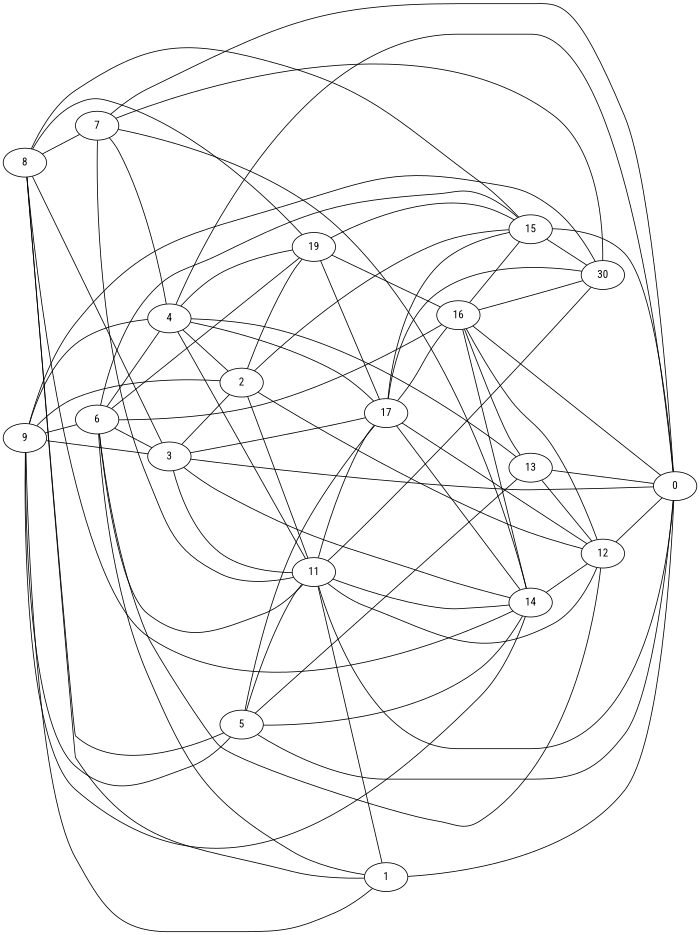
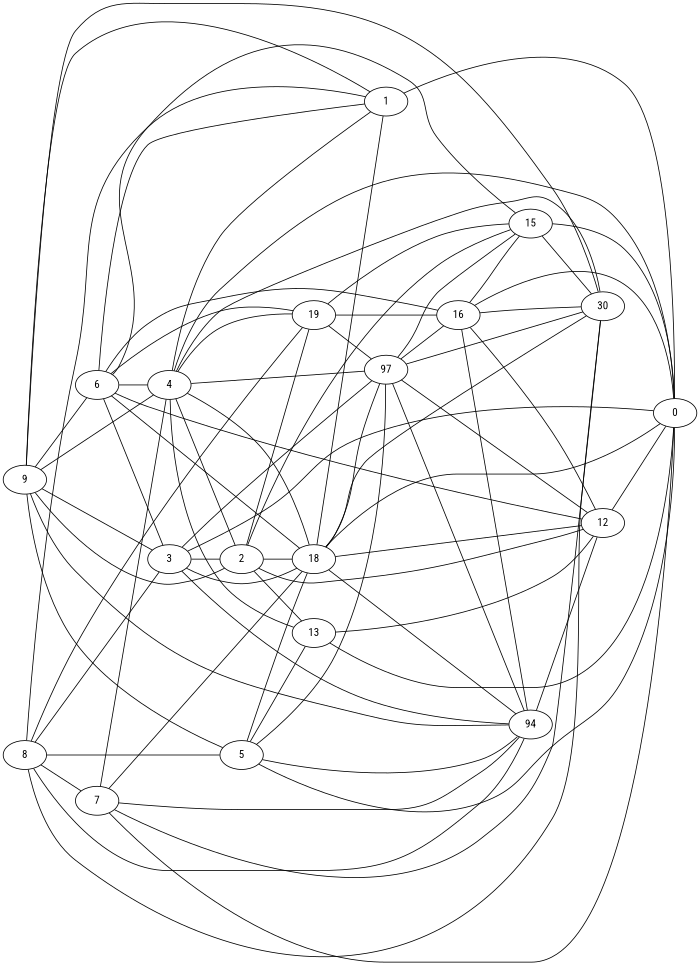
edge "8" -- "15": now "8" -- "30"
edge "1" -- "4": added
edge "30" -- "4": added
edge "16" -- "13": now "2" -- "13"
node "17": label "17" -> "97"
node "11": label "11" -> "18"
node "14": label "14" -> "94"
